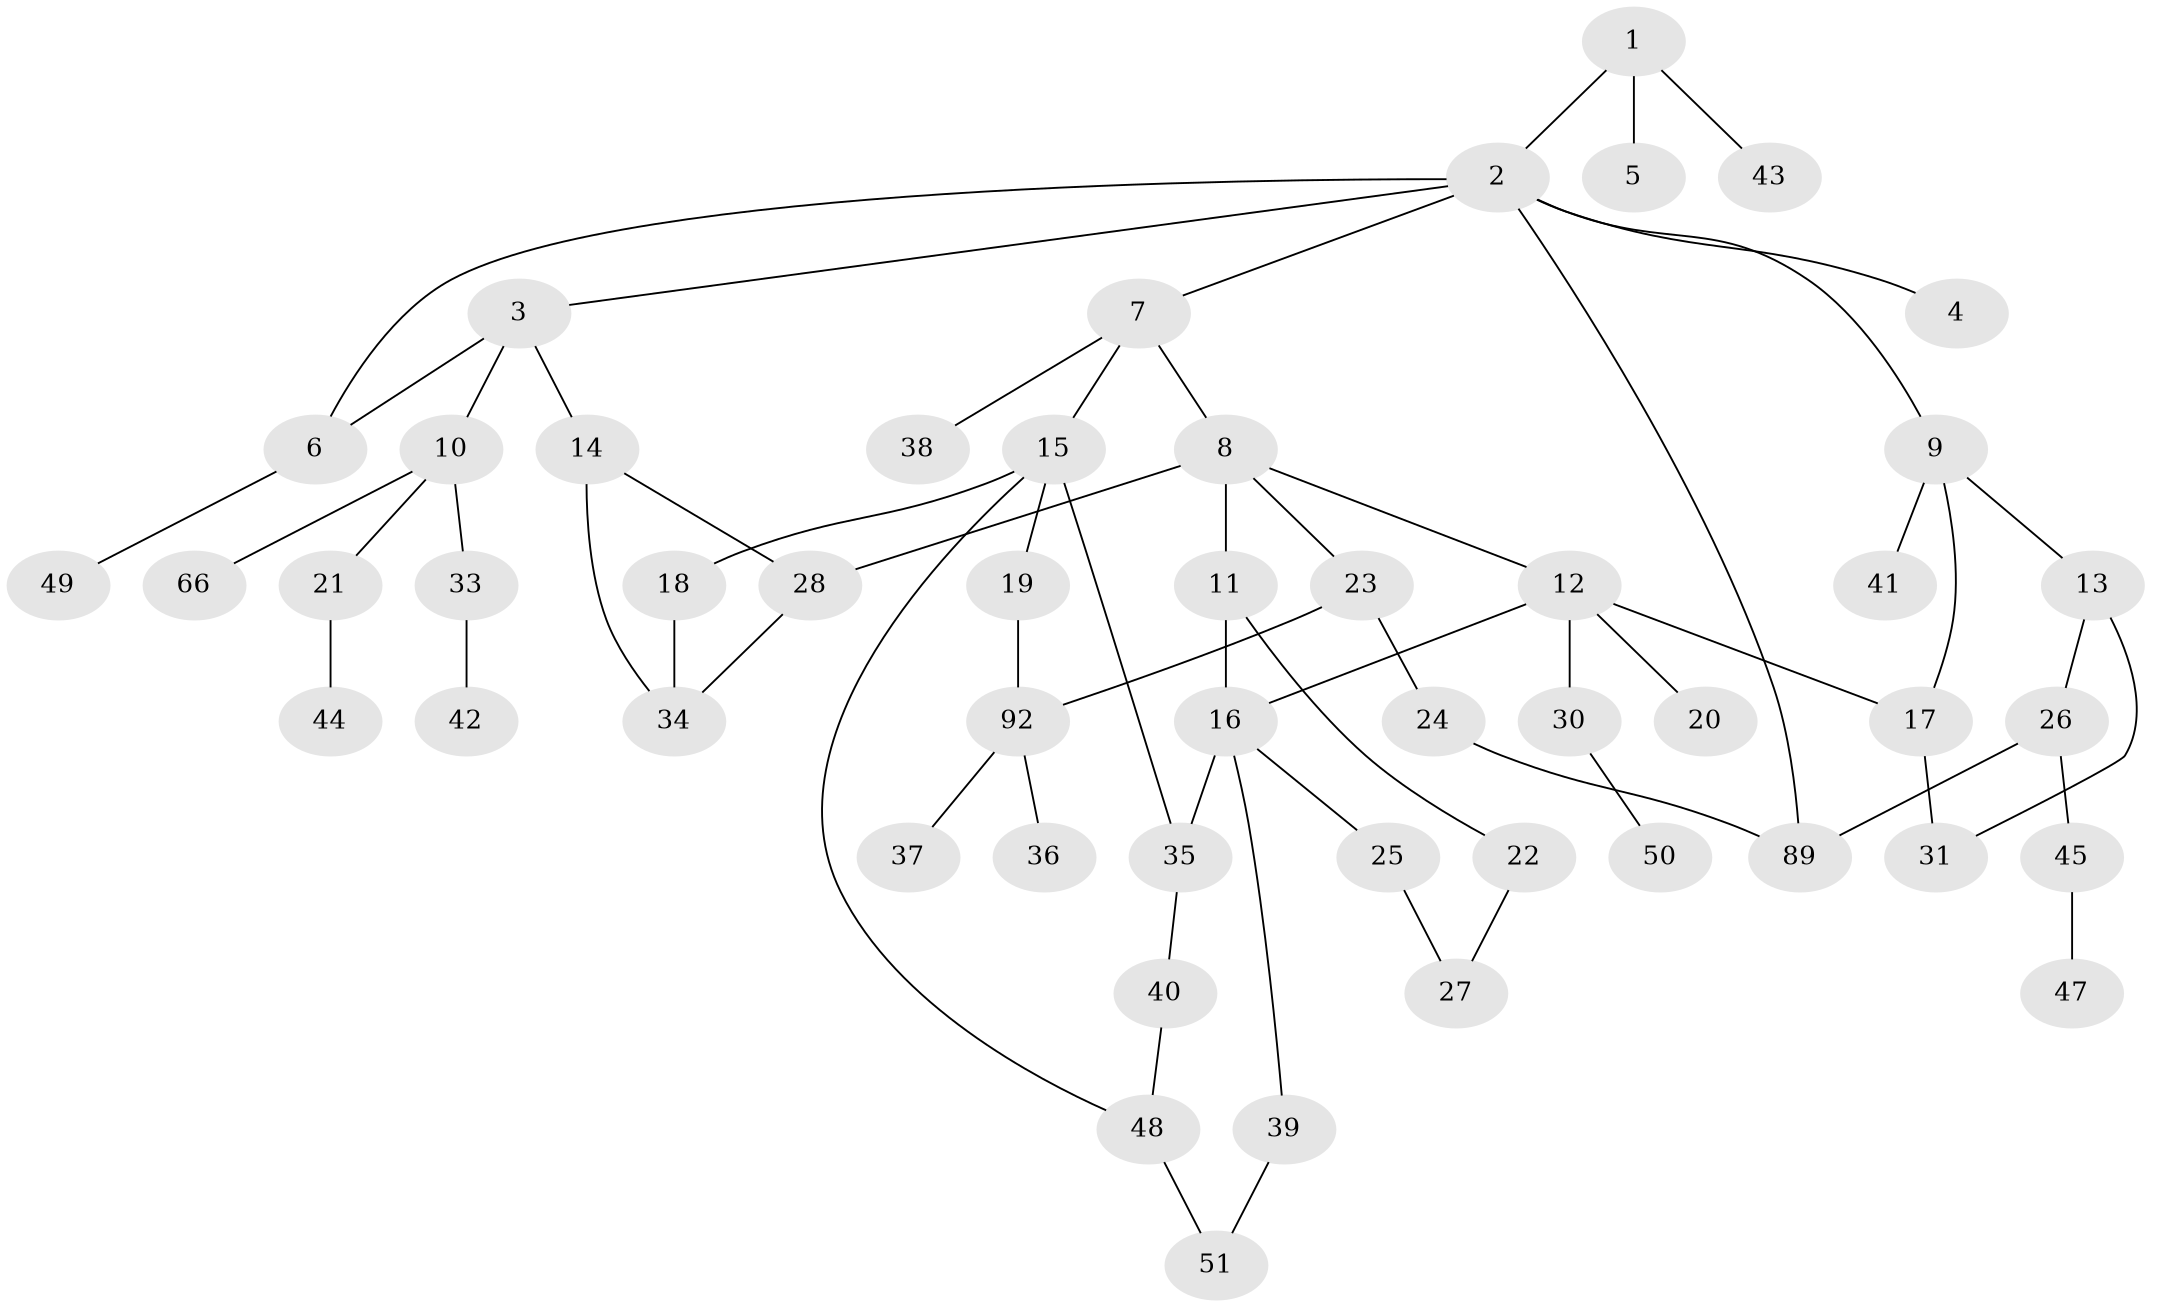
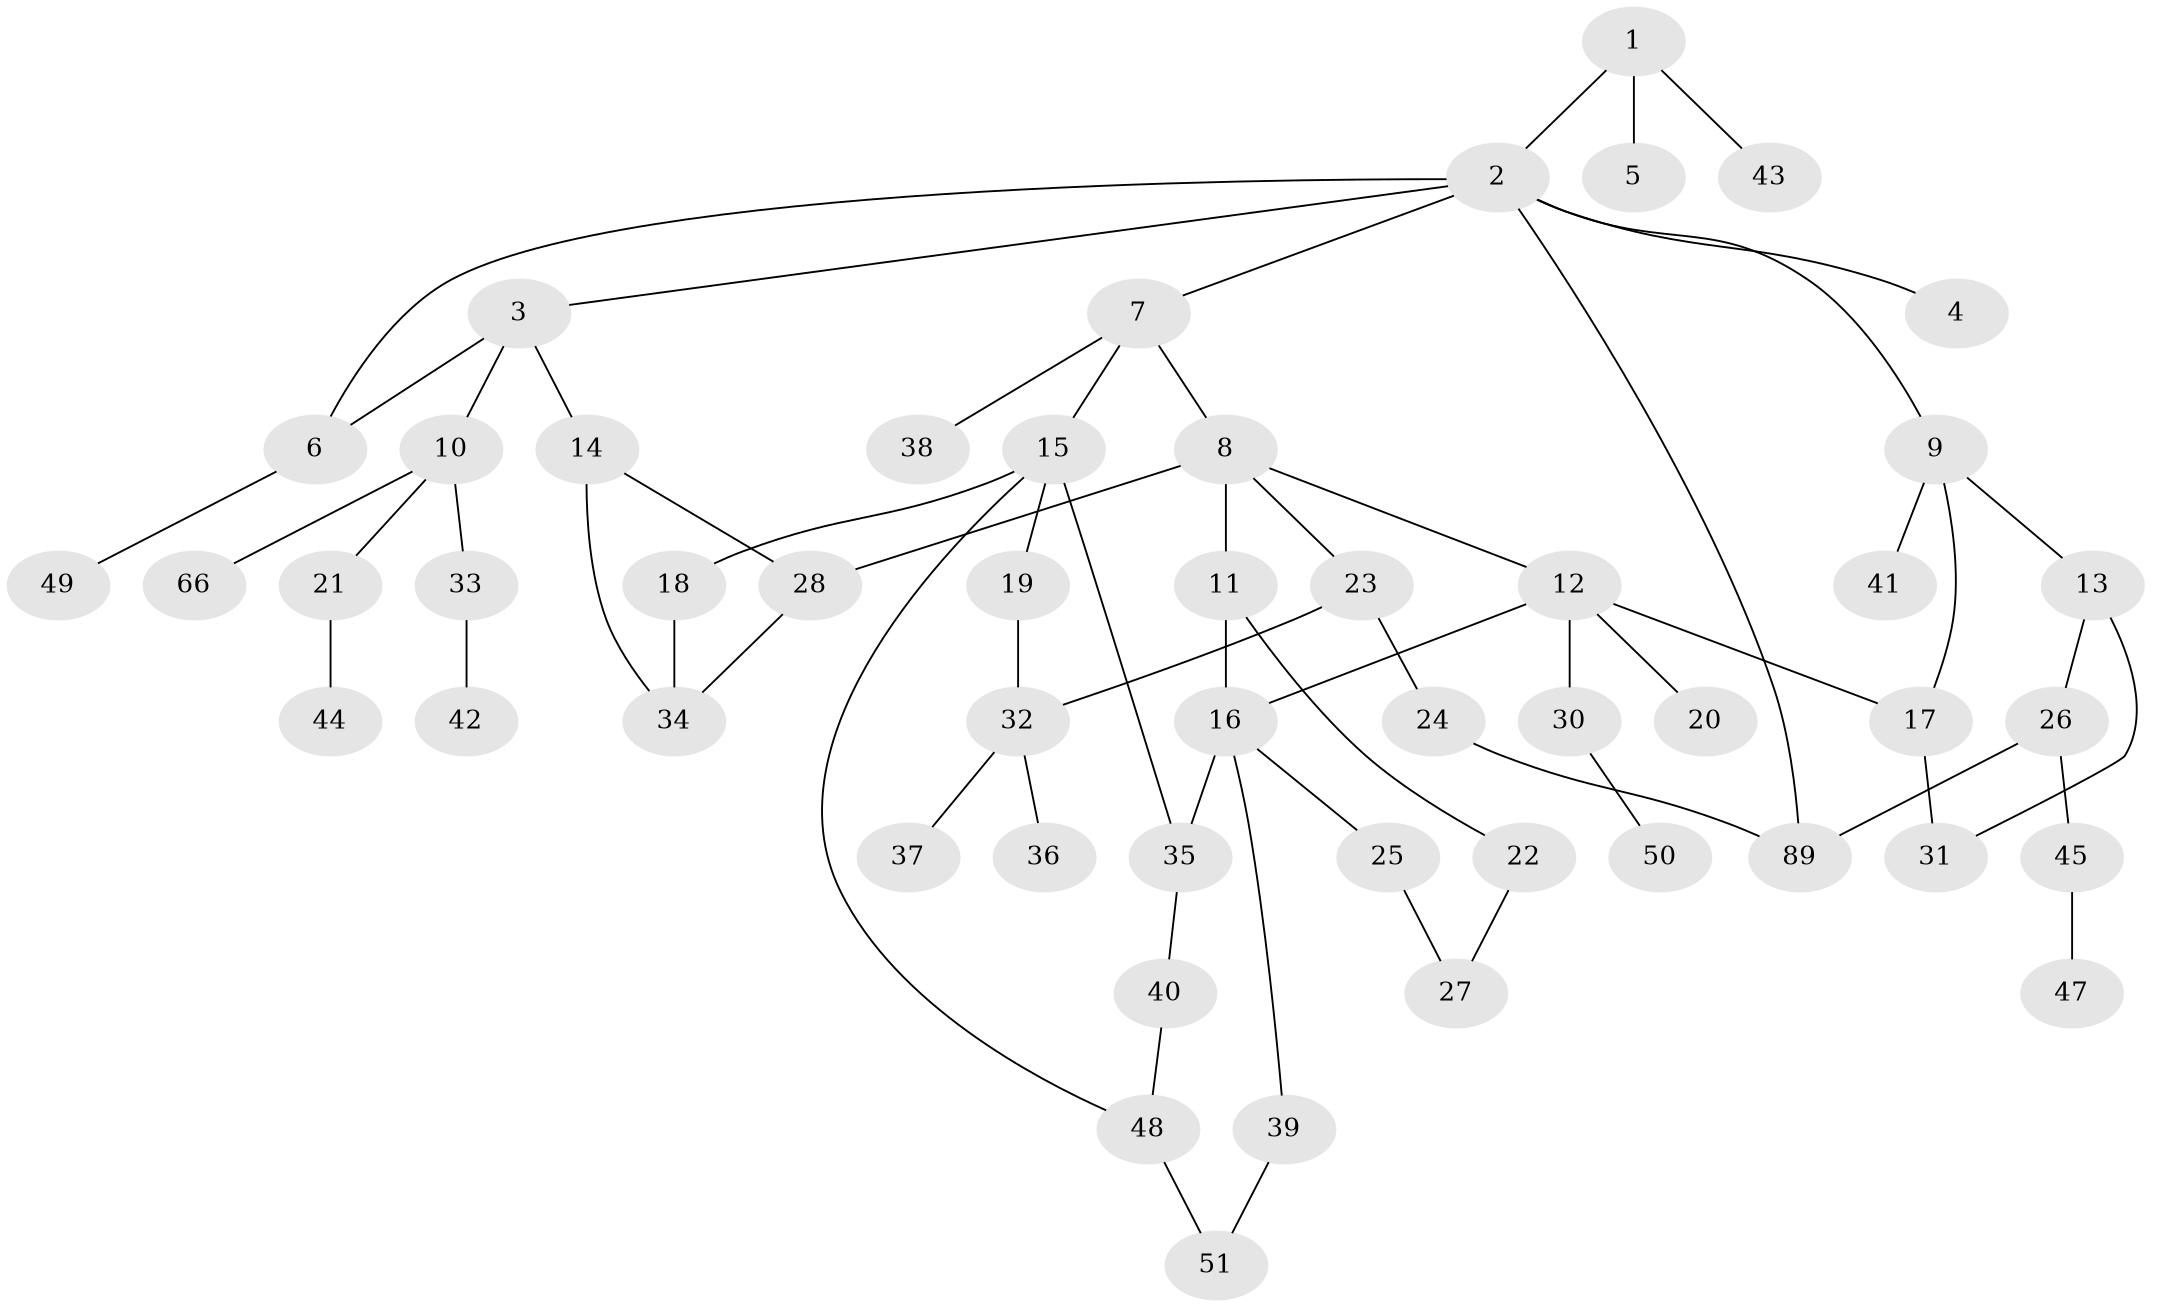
node "92": label "92" -> "32"
